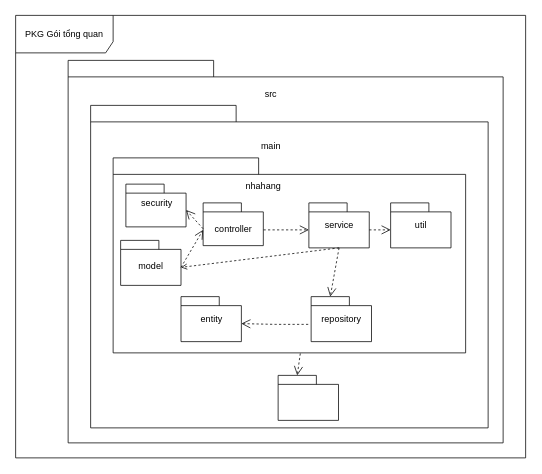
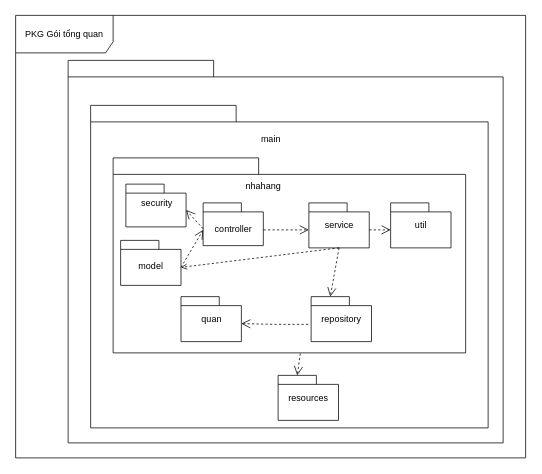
node "src": removed
node "main": moved (270, 147) -> (270, 139)
node "entity": label "entity" -> "quan"
node "resources": added
